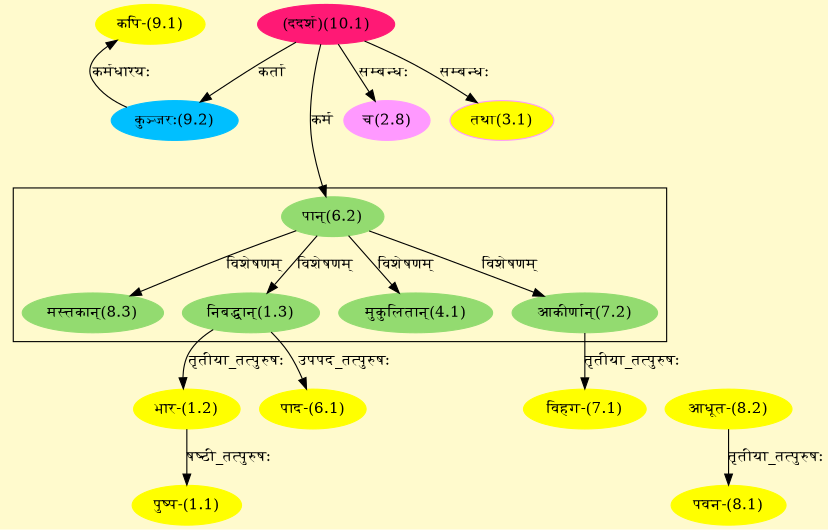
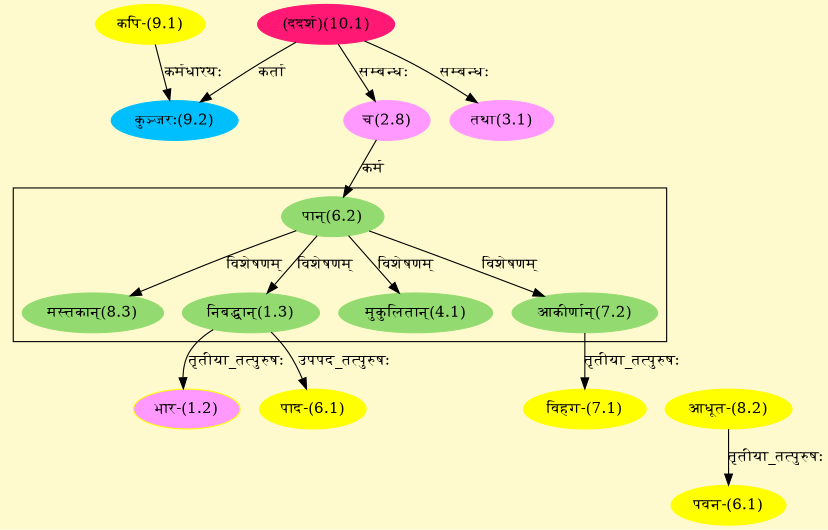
edge "कुञ्जरः(9.2)" -> "कपि-(9.1)": reversed
edge "(ददर्श)(10.1)" -> "पान्(6.2)": now "च(2.8)" -> "पान्(6.2)"
node "तथा(3.1)": fillcolor #ffff00 -> #ff99ff
node "भार-(1.2)": fillcolor #ffff00 -> #ff99ff
node "पुष्प-(1.1)": removed
node "पवन-(8.1)": label "पवन-(8.1)" -> "पवन-(6.1)"
